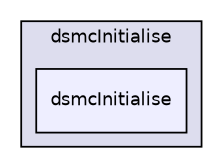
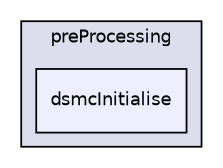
cluster "dsmcInitialise": label "dsmcInitialise" -> "preProcessing"
